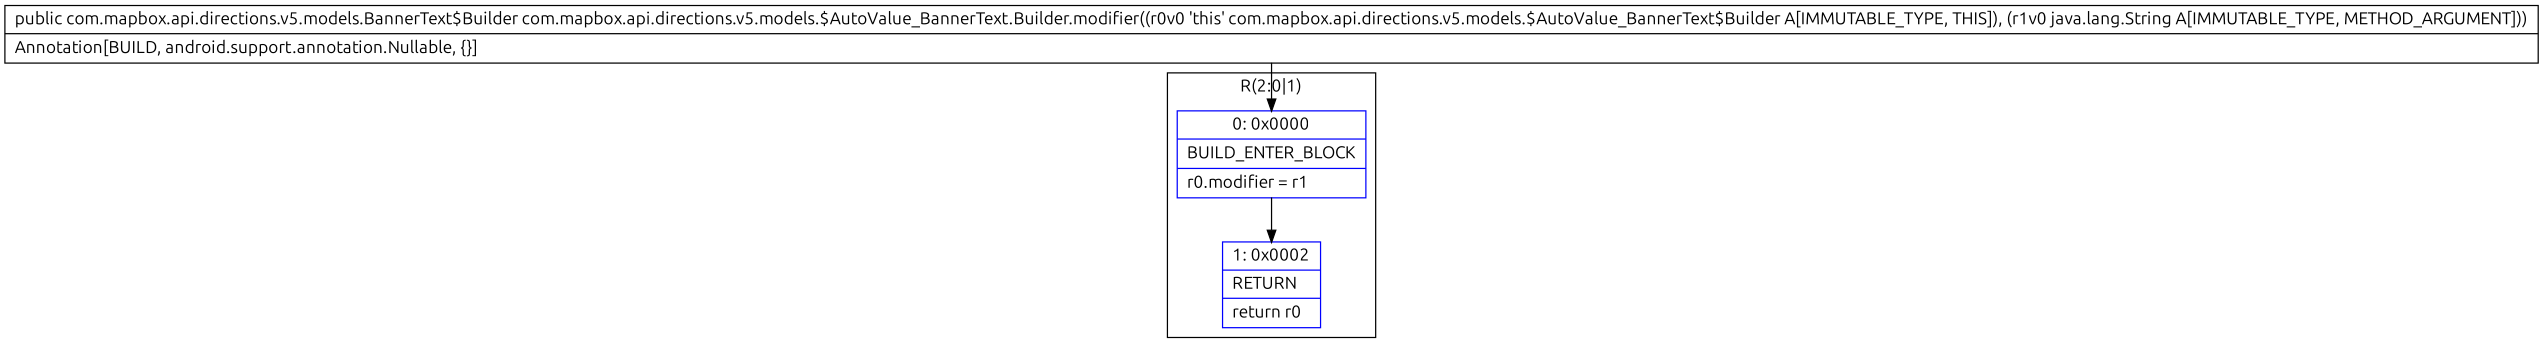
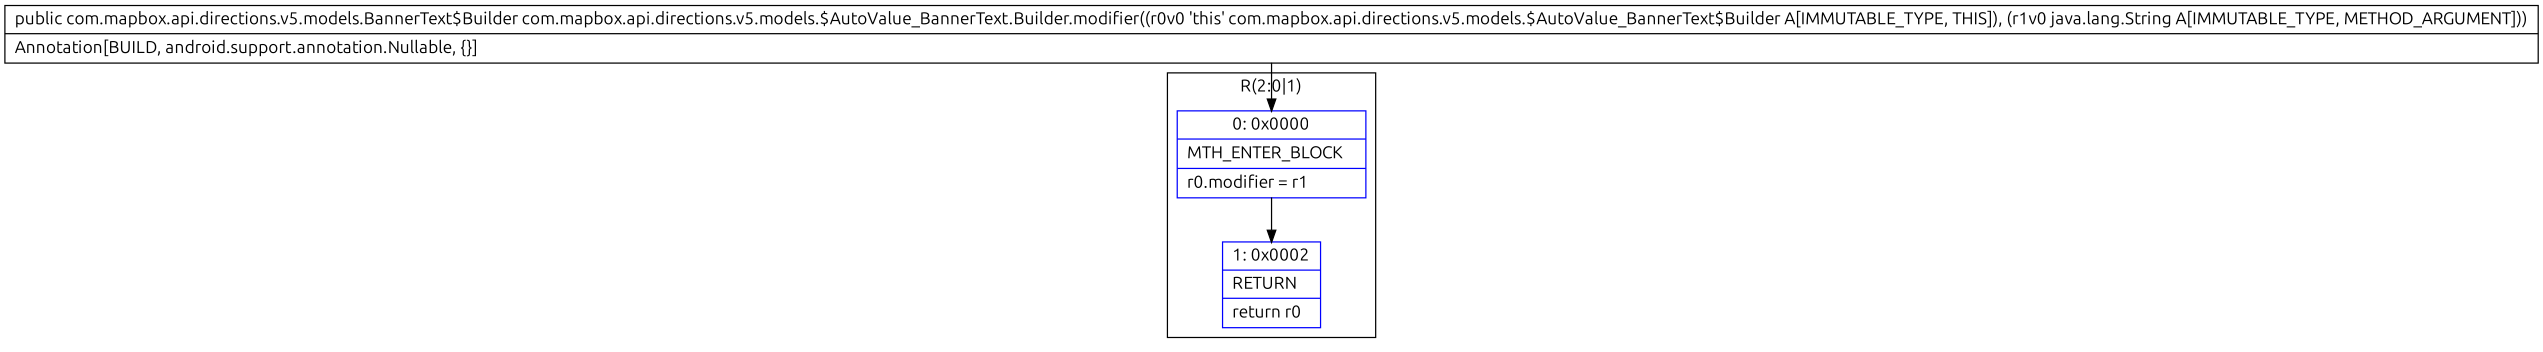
node "0: 0x0000": text "BUILD_ENTER_BLOCK" -> "MTH_ENTER_BLOCK"
